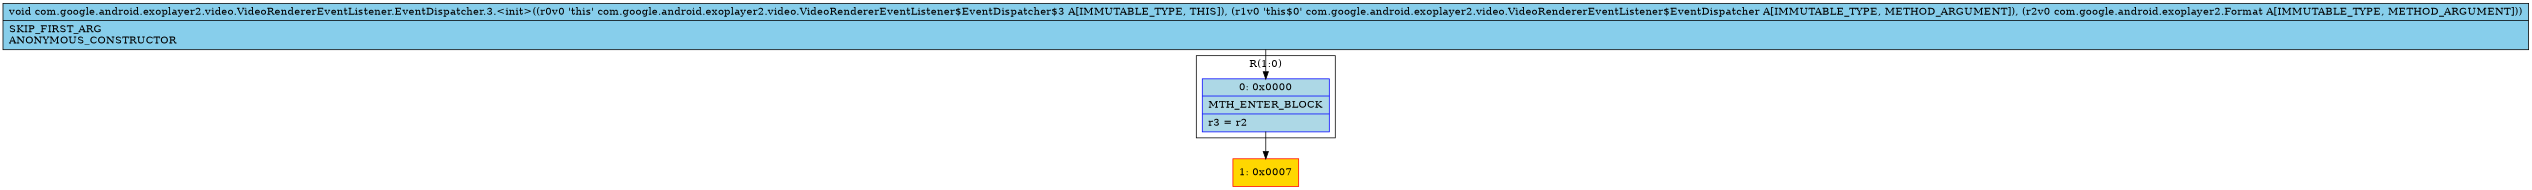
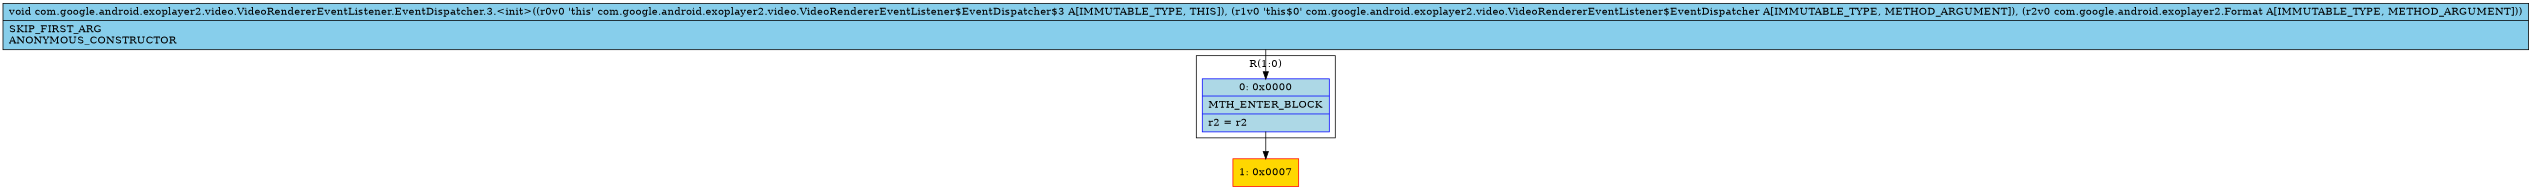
node "0: 0x0000": text "r3 = r2" -> "r2 = r2"
